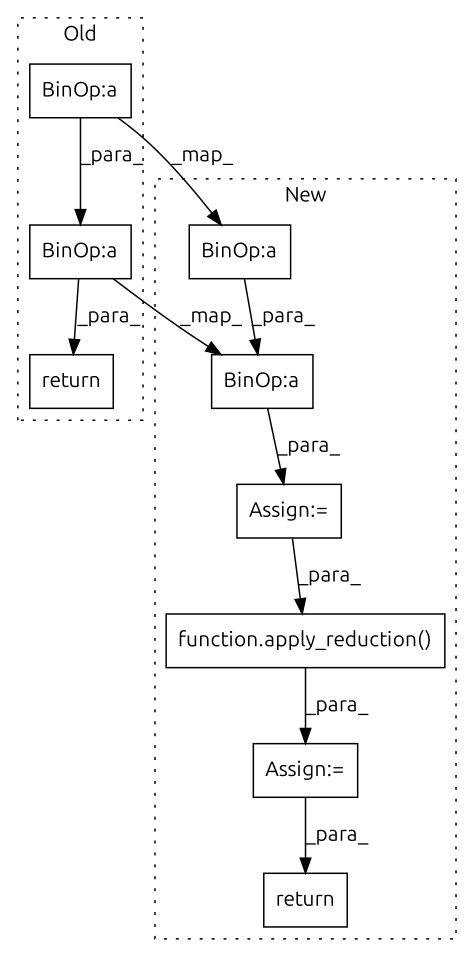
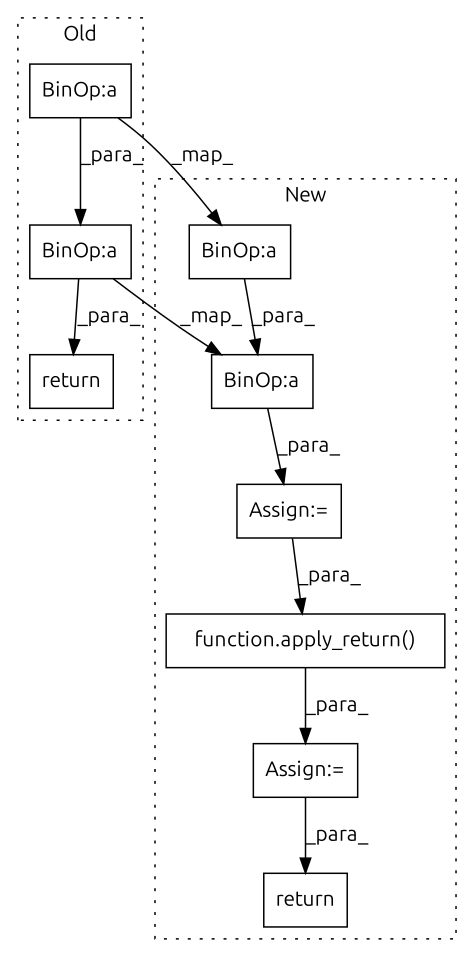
node "function.apply_reduction()": label "function.apply_reduction()" -> "function.apply_return()"
